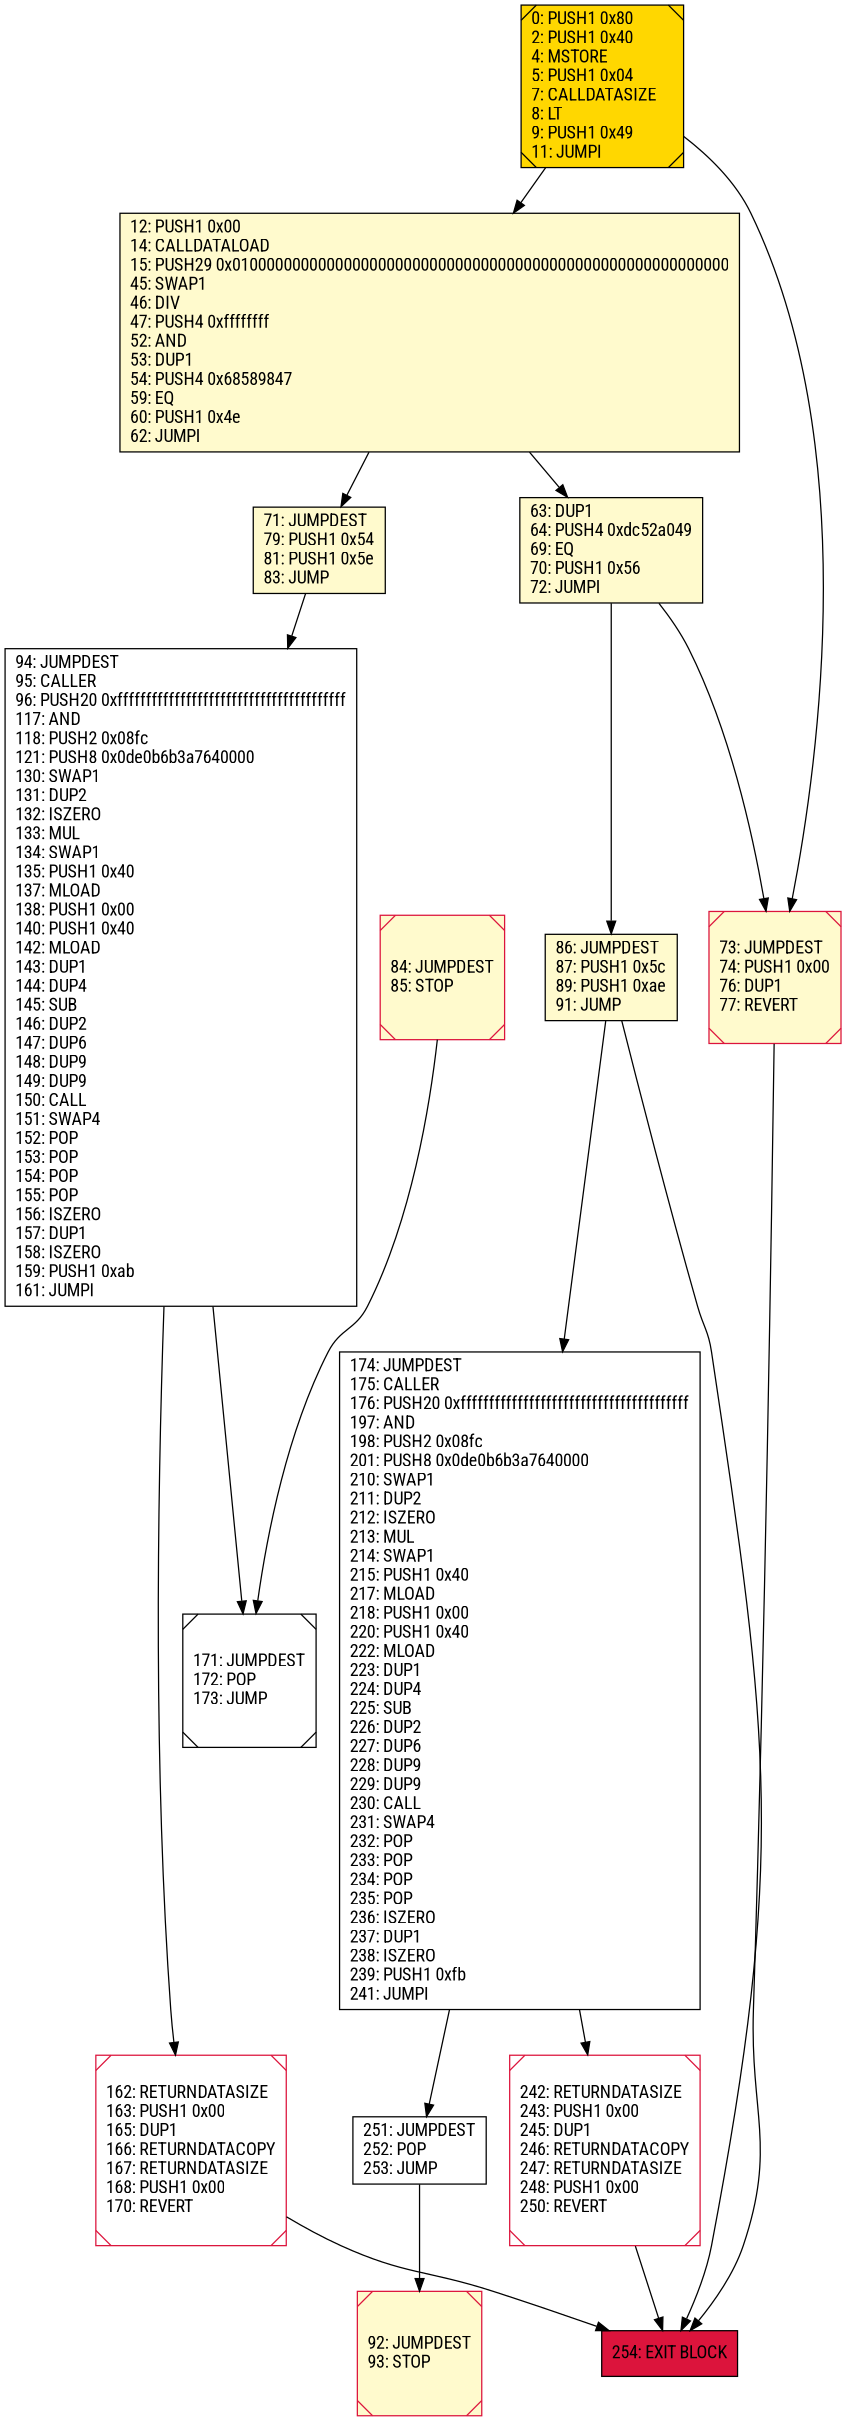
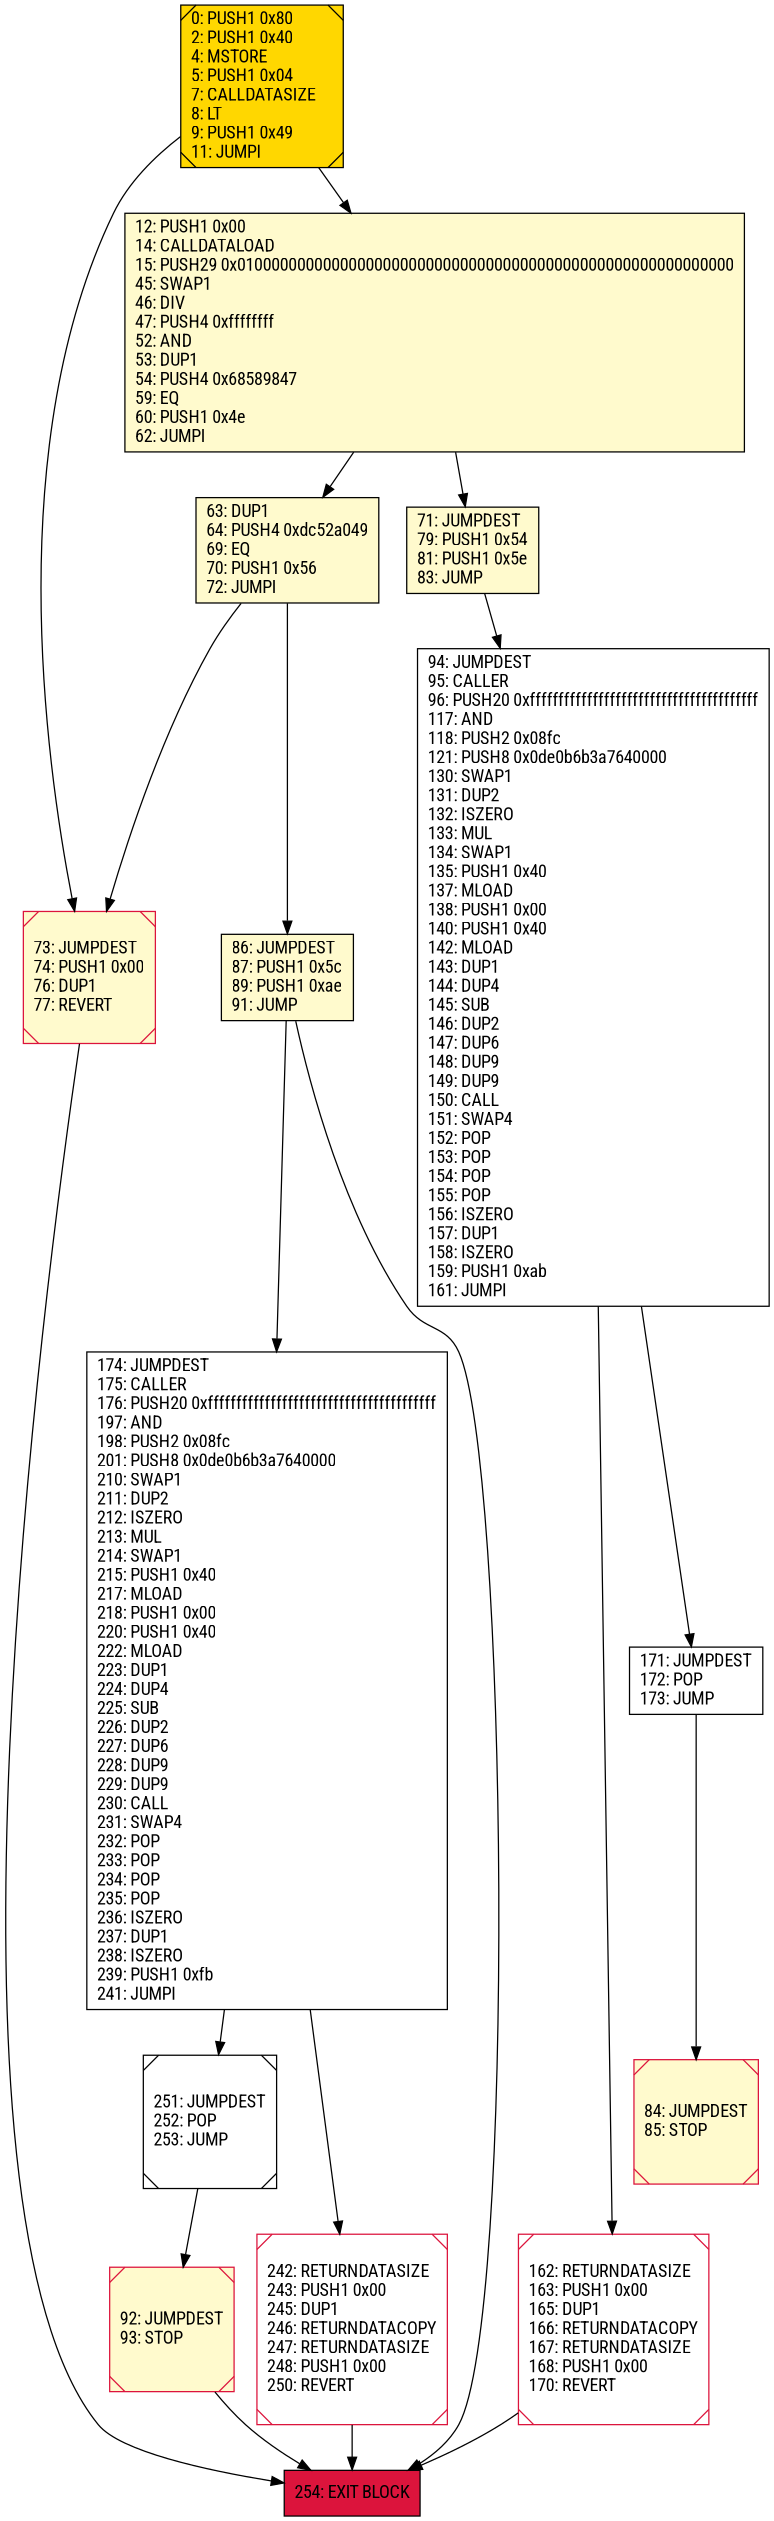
edge "84: JUMPDEST 85: STOP" -> "171: JUMPDEST 172: POP 173: JUMP": reversed
node "171: JUMPDEST 172: POP 173: JUMP": shape Msquare -> box
node "251: JUMPDEST 252: POP 253: JUMP": shape box -> Msquare
edge "92: JUMPDEST 93: STOP" -> "254: EXIT BLOCK": added
